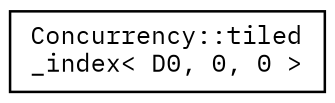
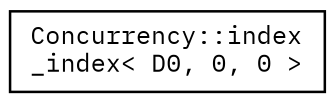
node "Concurrency::tiled _index< D0, 0, 0 >": label "Concurrency::tiled _index< D0, 0, 0 >" -> "Concurrency::index _index< D0, 0, 0 >"
